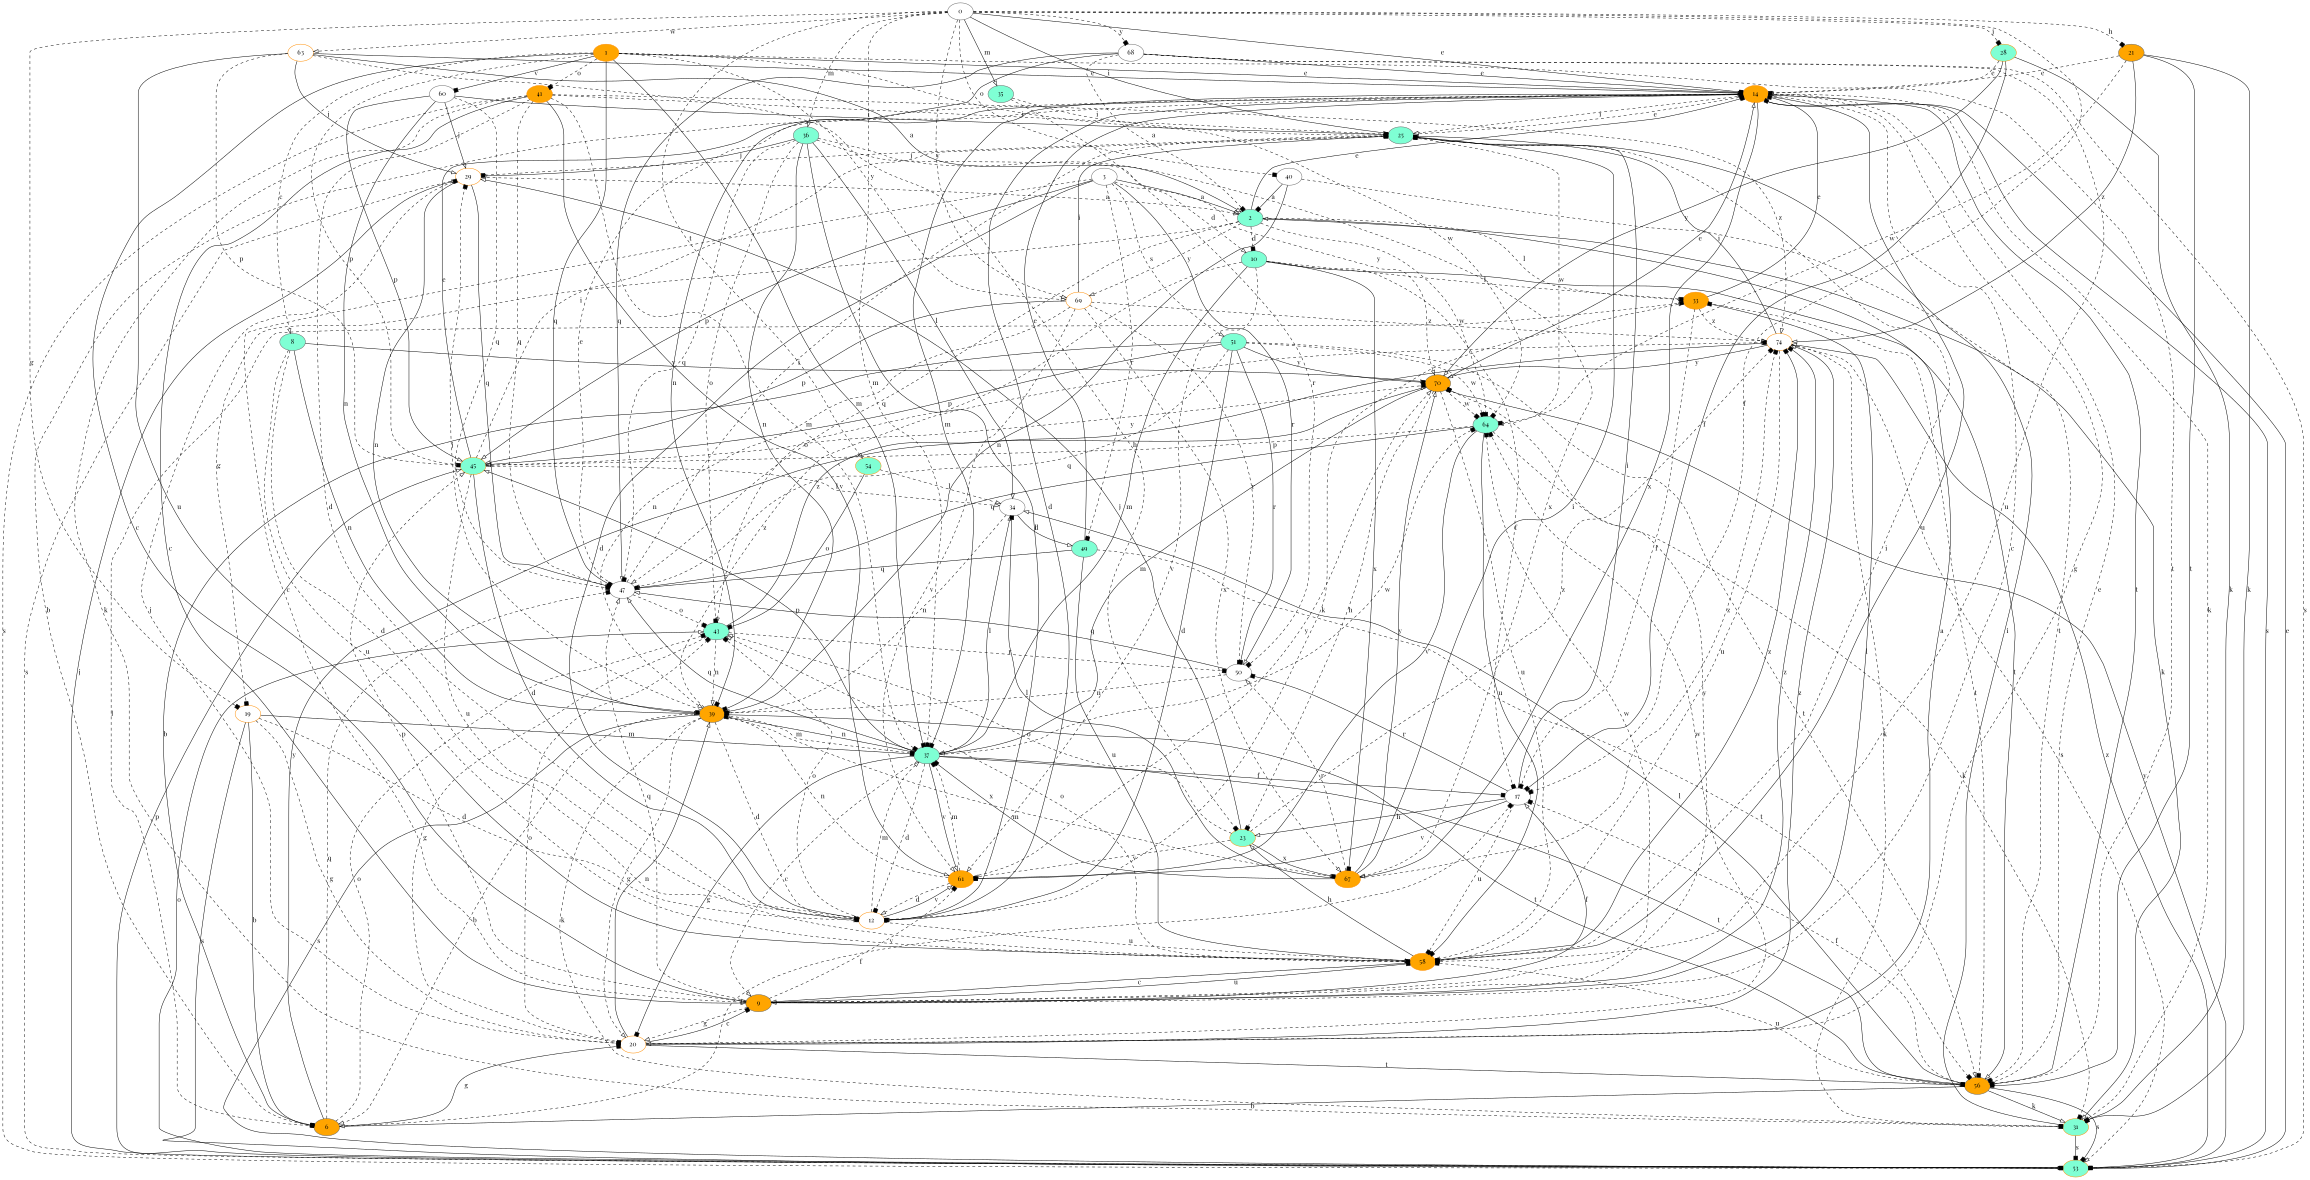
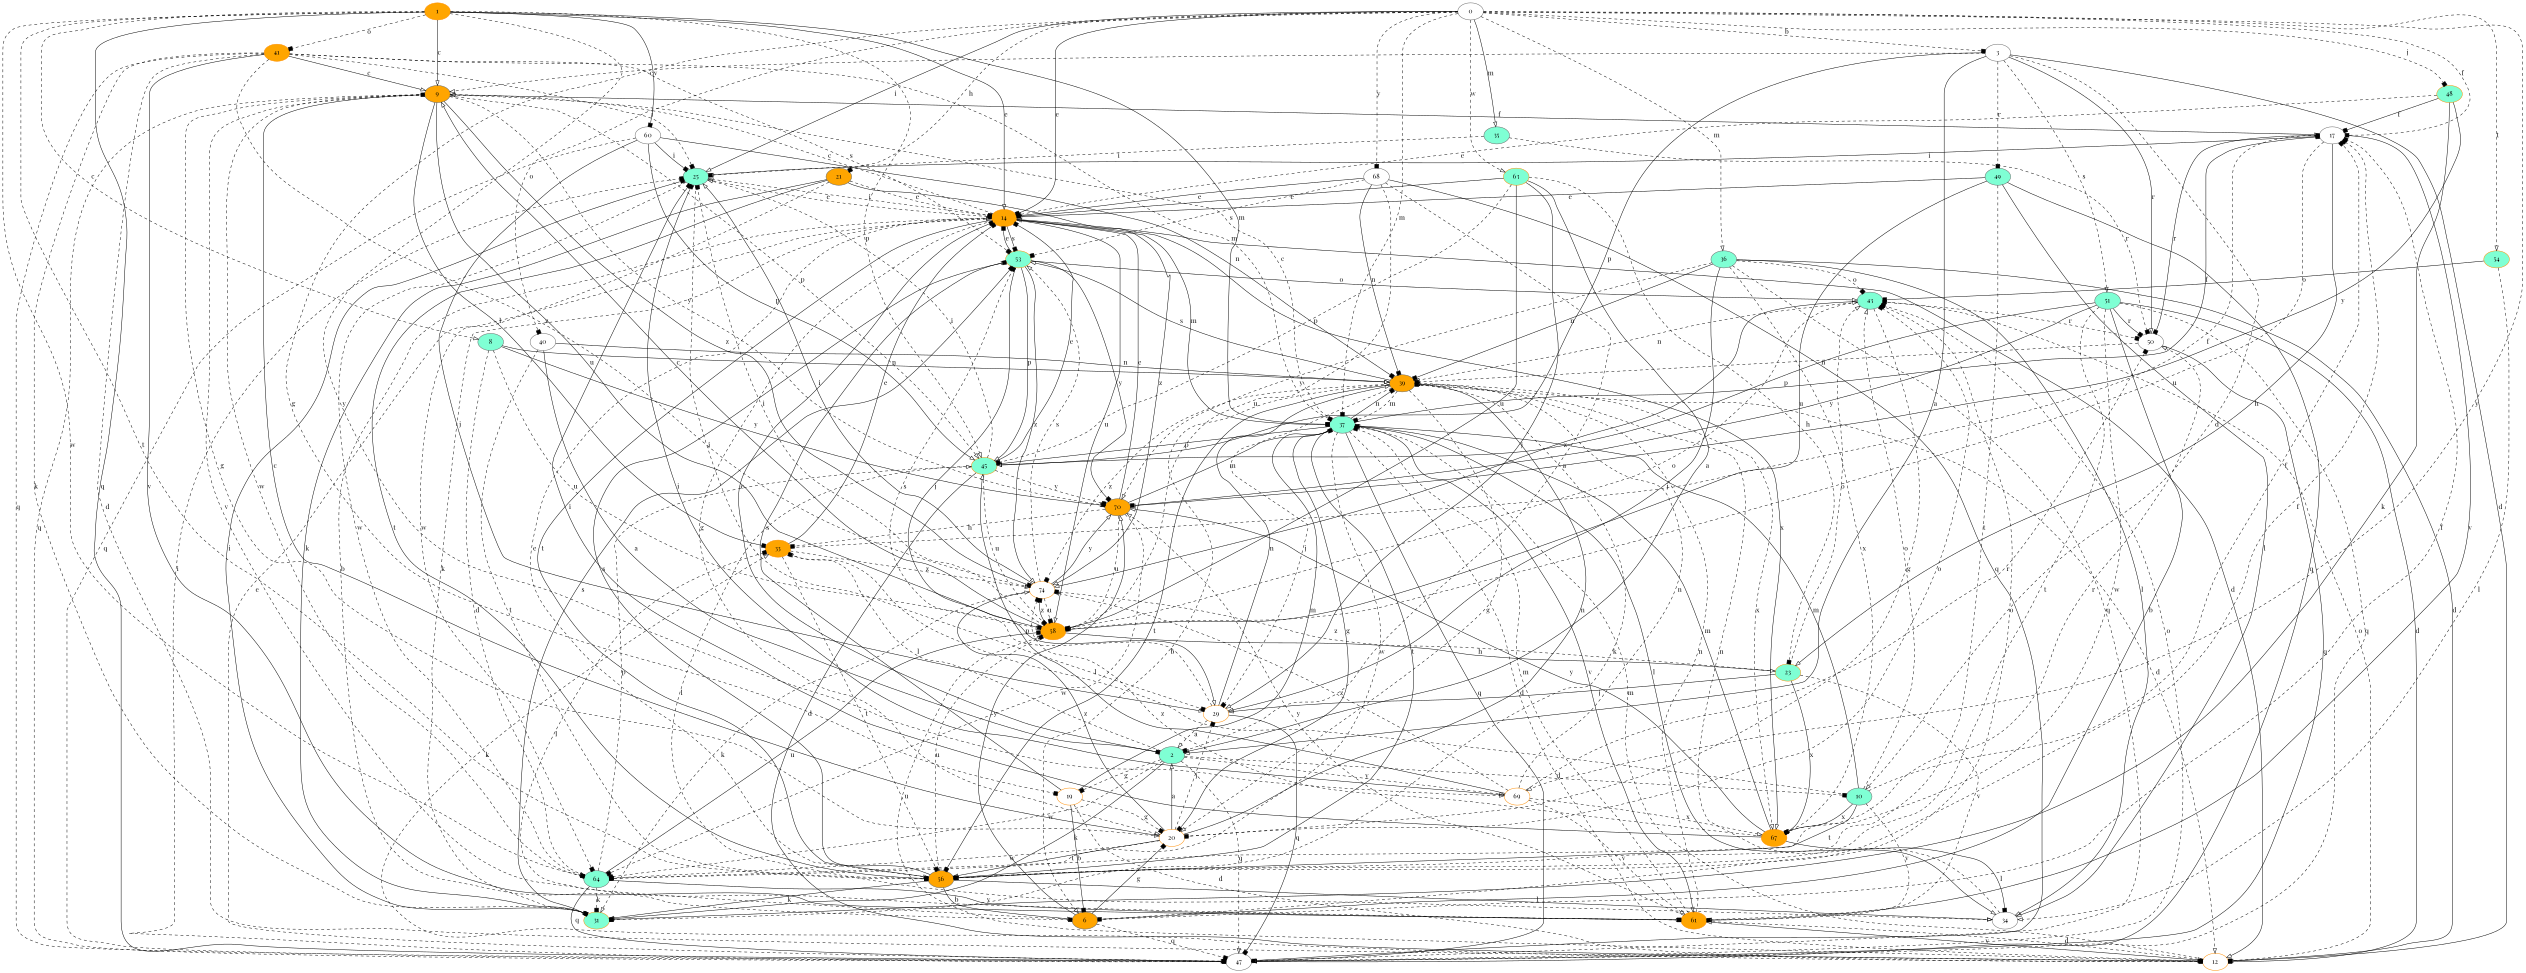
edge "0" -> "3": added, label "b"
node "63": fillcolor white -> aquamarine
node "28": label "28" -> "48"
edge "34" -> "49": reversed
edge "14" -> "58": arrowhead box -> onormal
edge "70" -> "23": now "70" -> "33"
edge "8" -> "12": now "8" -> "64"
